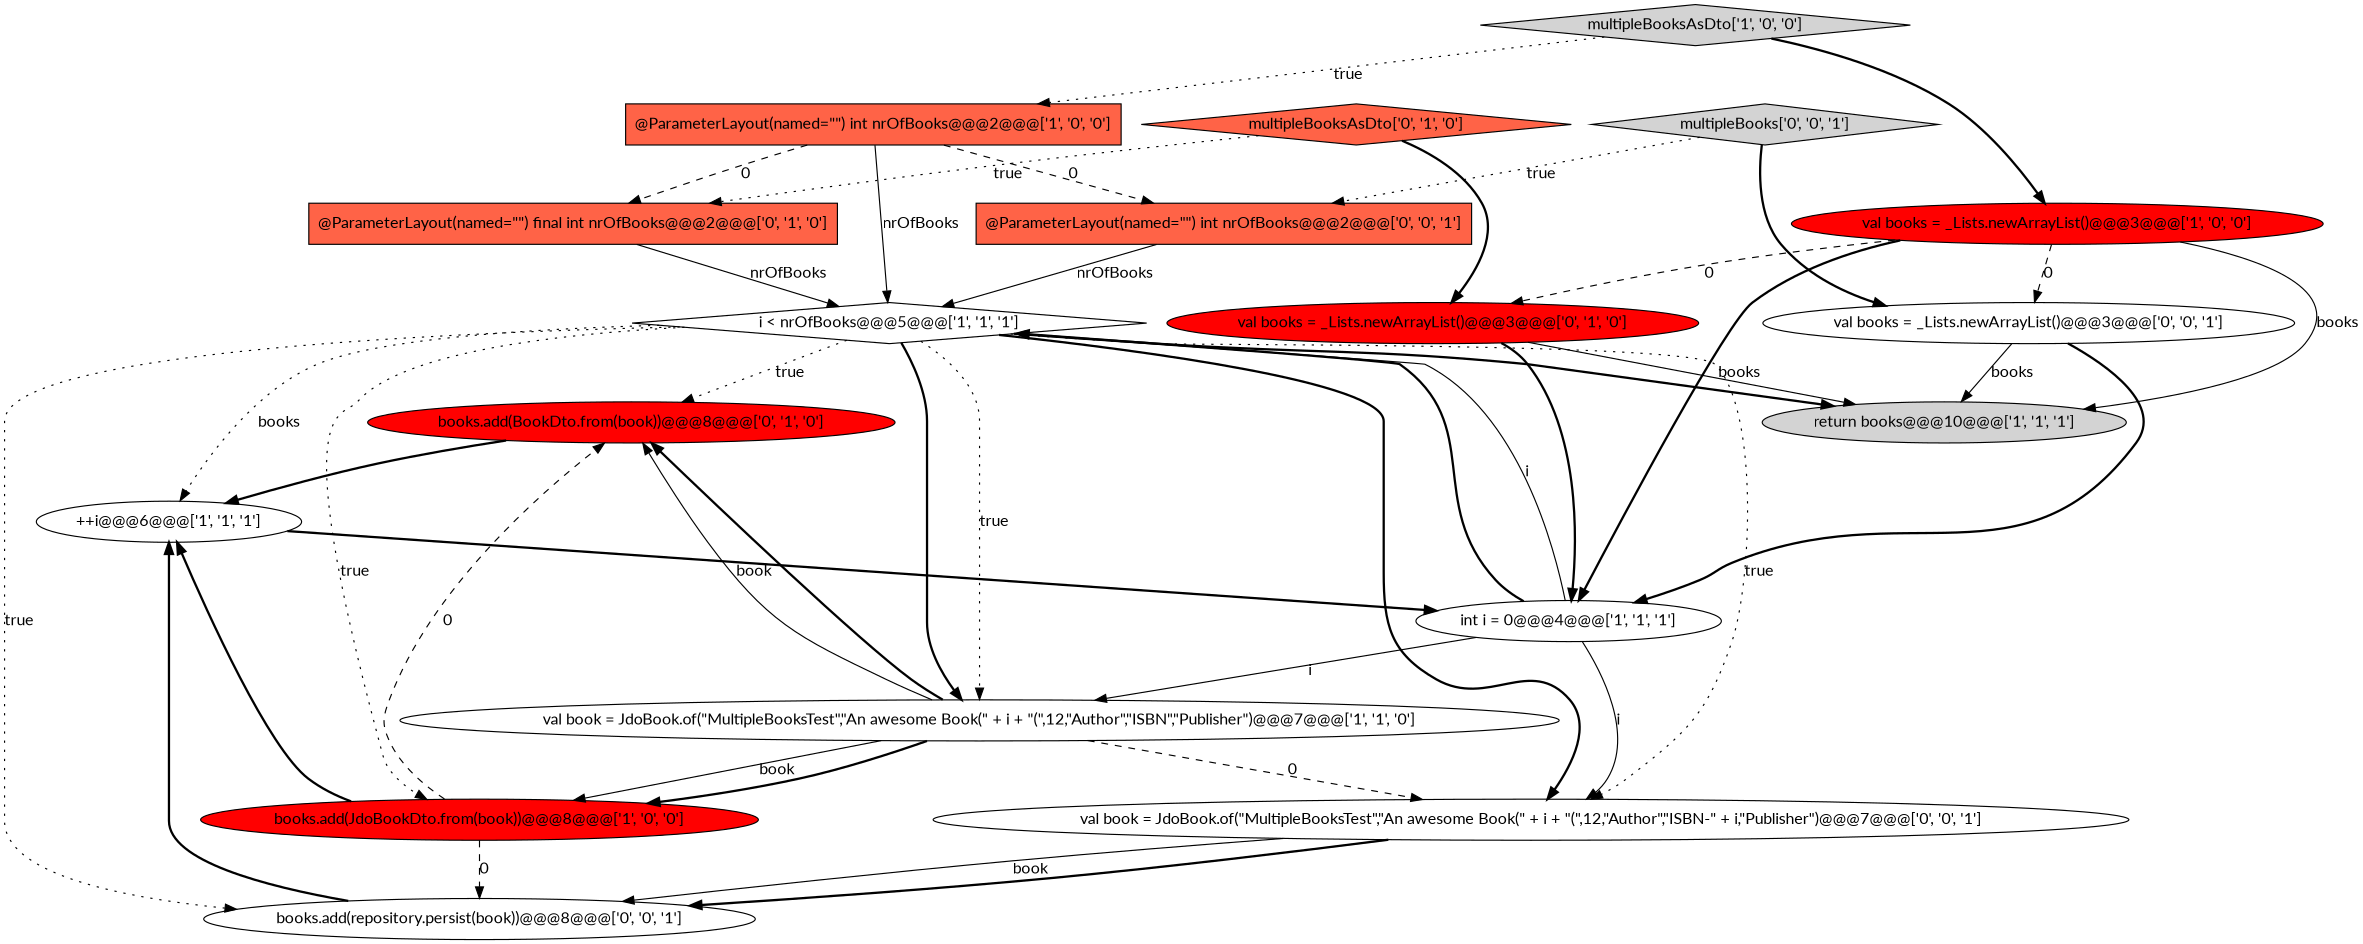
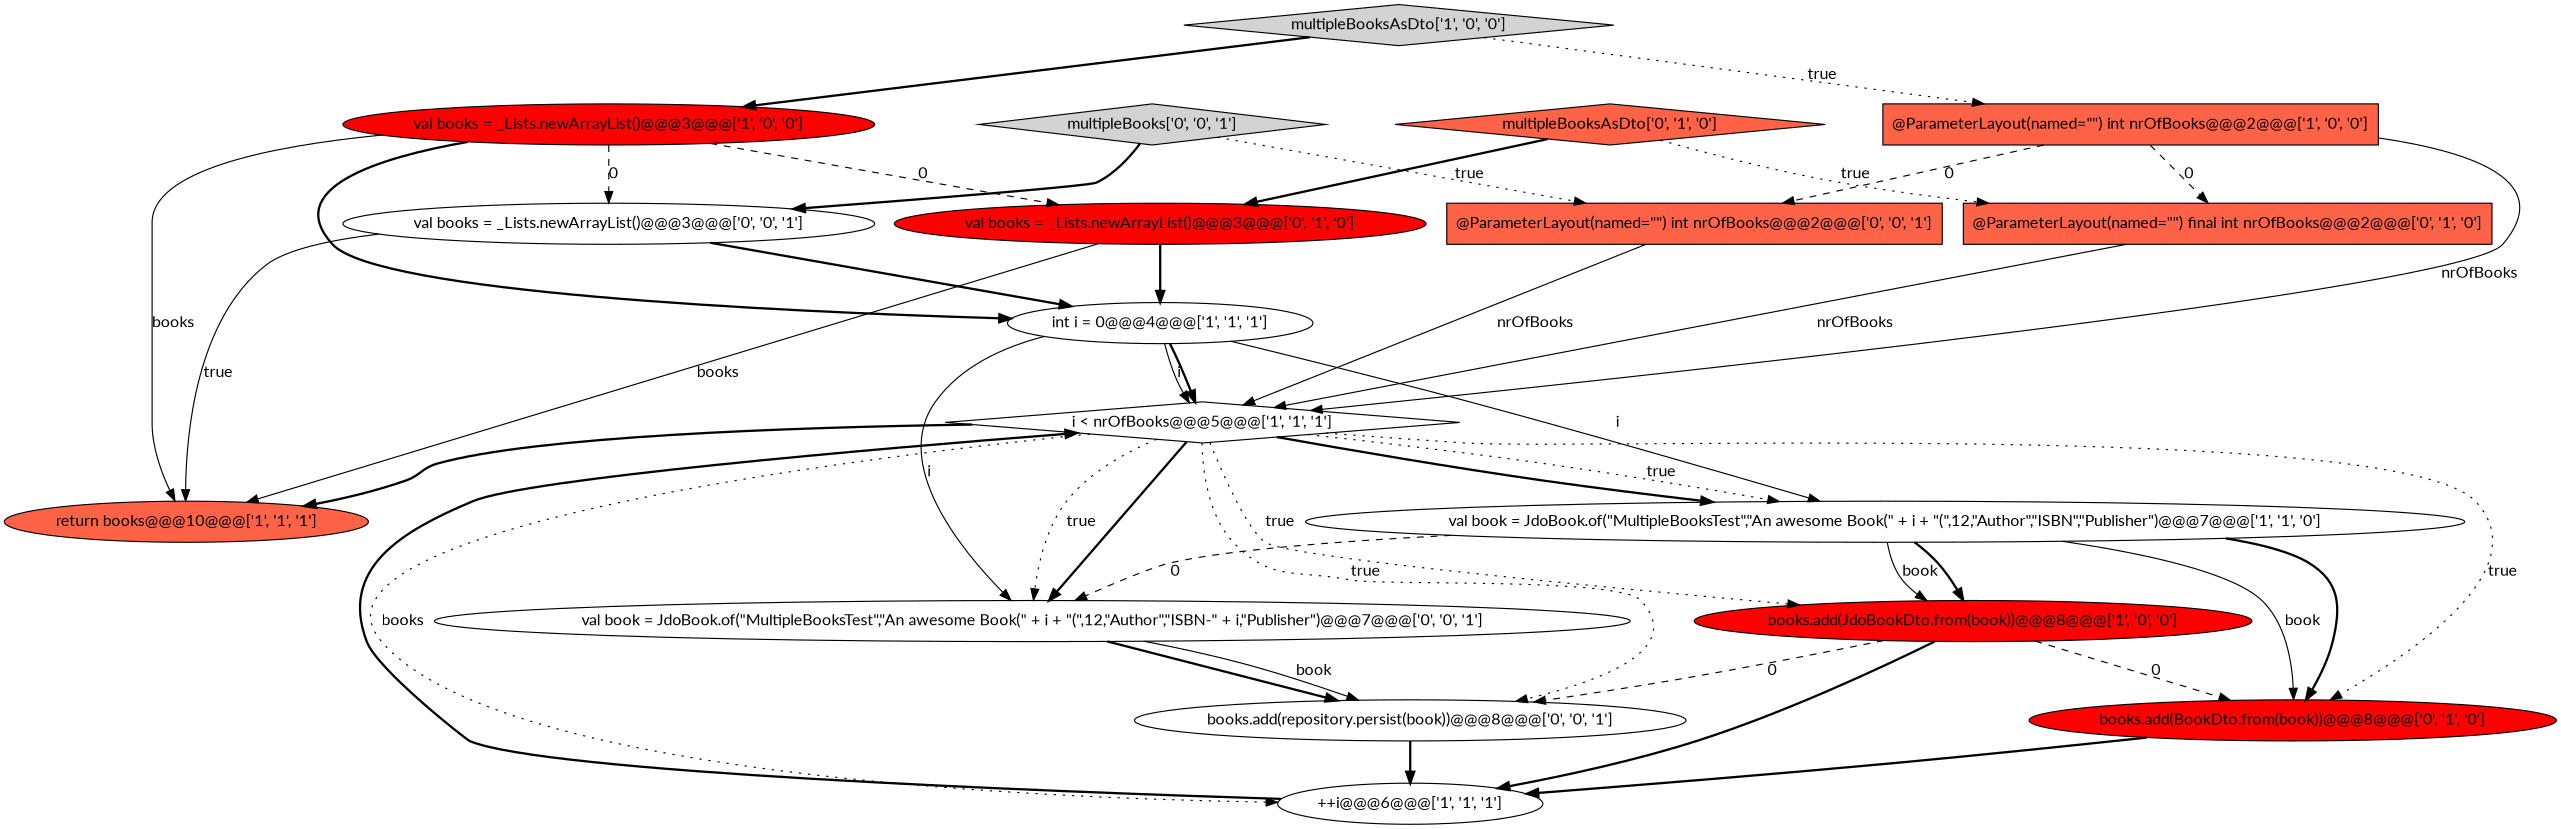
edge "val books = _Lists.newArrayList()@@@3@@@['0', '0', '1']" -> "return books@@@10@@@['1', '1', '1']": label "books" -> "true"
node "return books@@@10@@@['1', '1', '1']": fillcolor lightgray -> tomato
edge "++i@@@6@@@['1', '1', '1']" -> "int i = 0@@@4@@@['1', '1', '1']": now "++i@@@6@@@['1', '1', '1']" -> "i < nrOfBooks@@@5@@@['1', '1', '1']"
